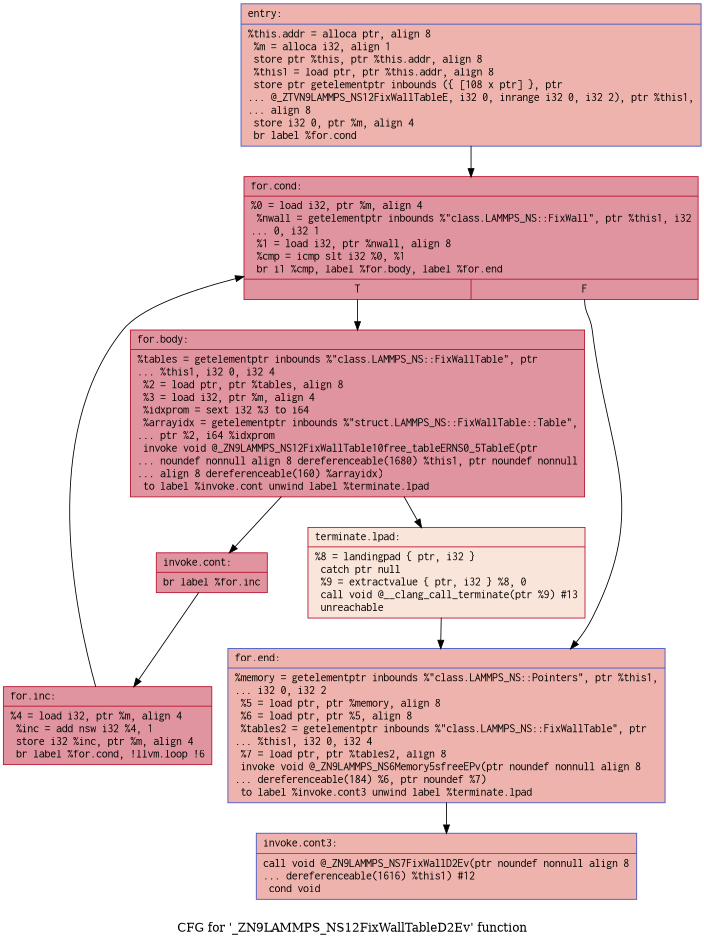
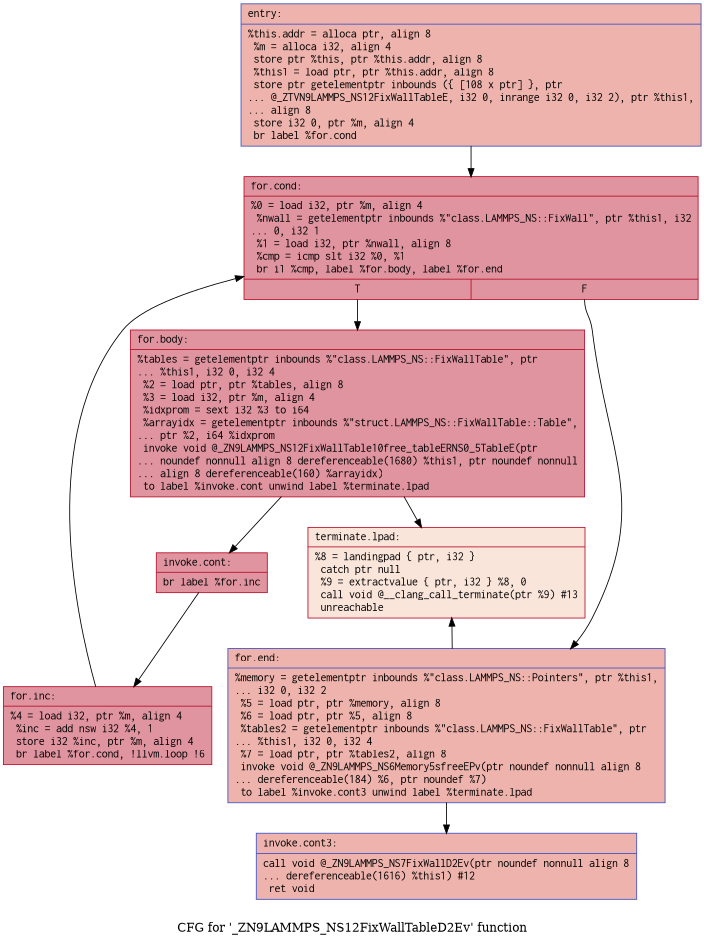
node "entry:": text "%m = alloca i32, align 1" -> "%m = alloca i32, align 4"
edge "terminate.lpad:" -> "for.end:": reversed
node "invoke.cont3:": text "cond void" -> "ret void"
